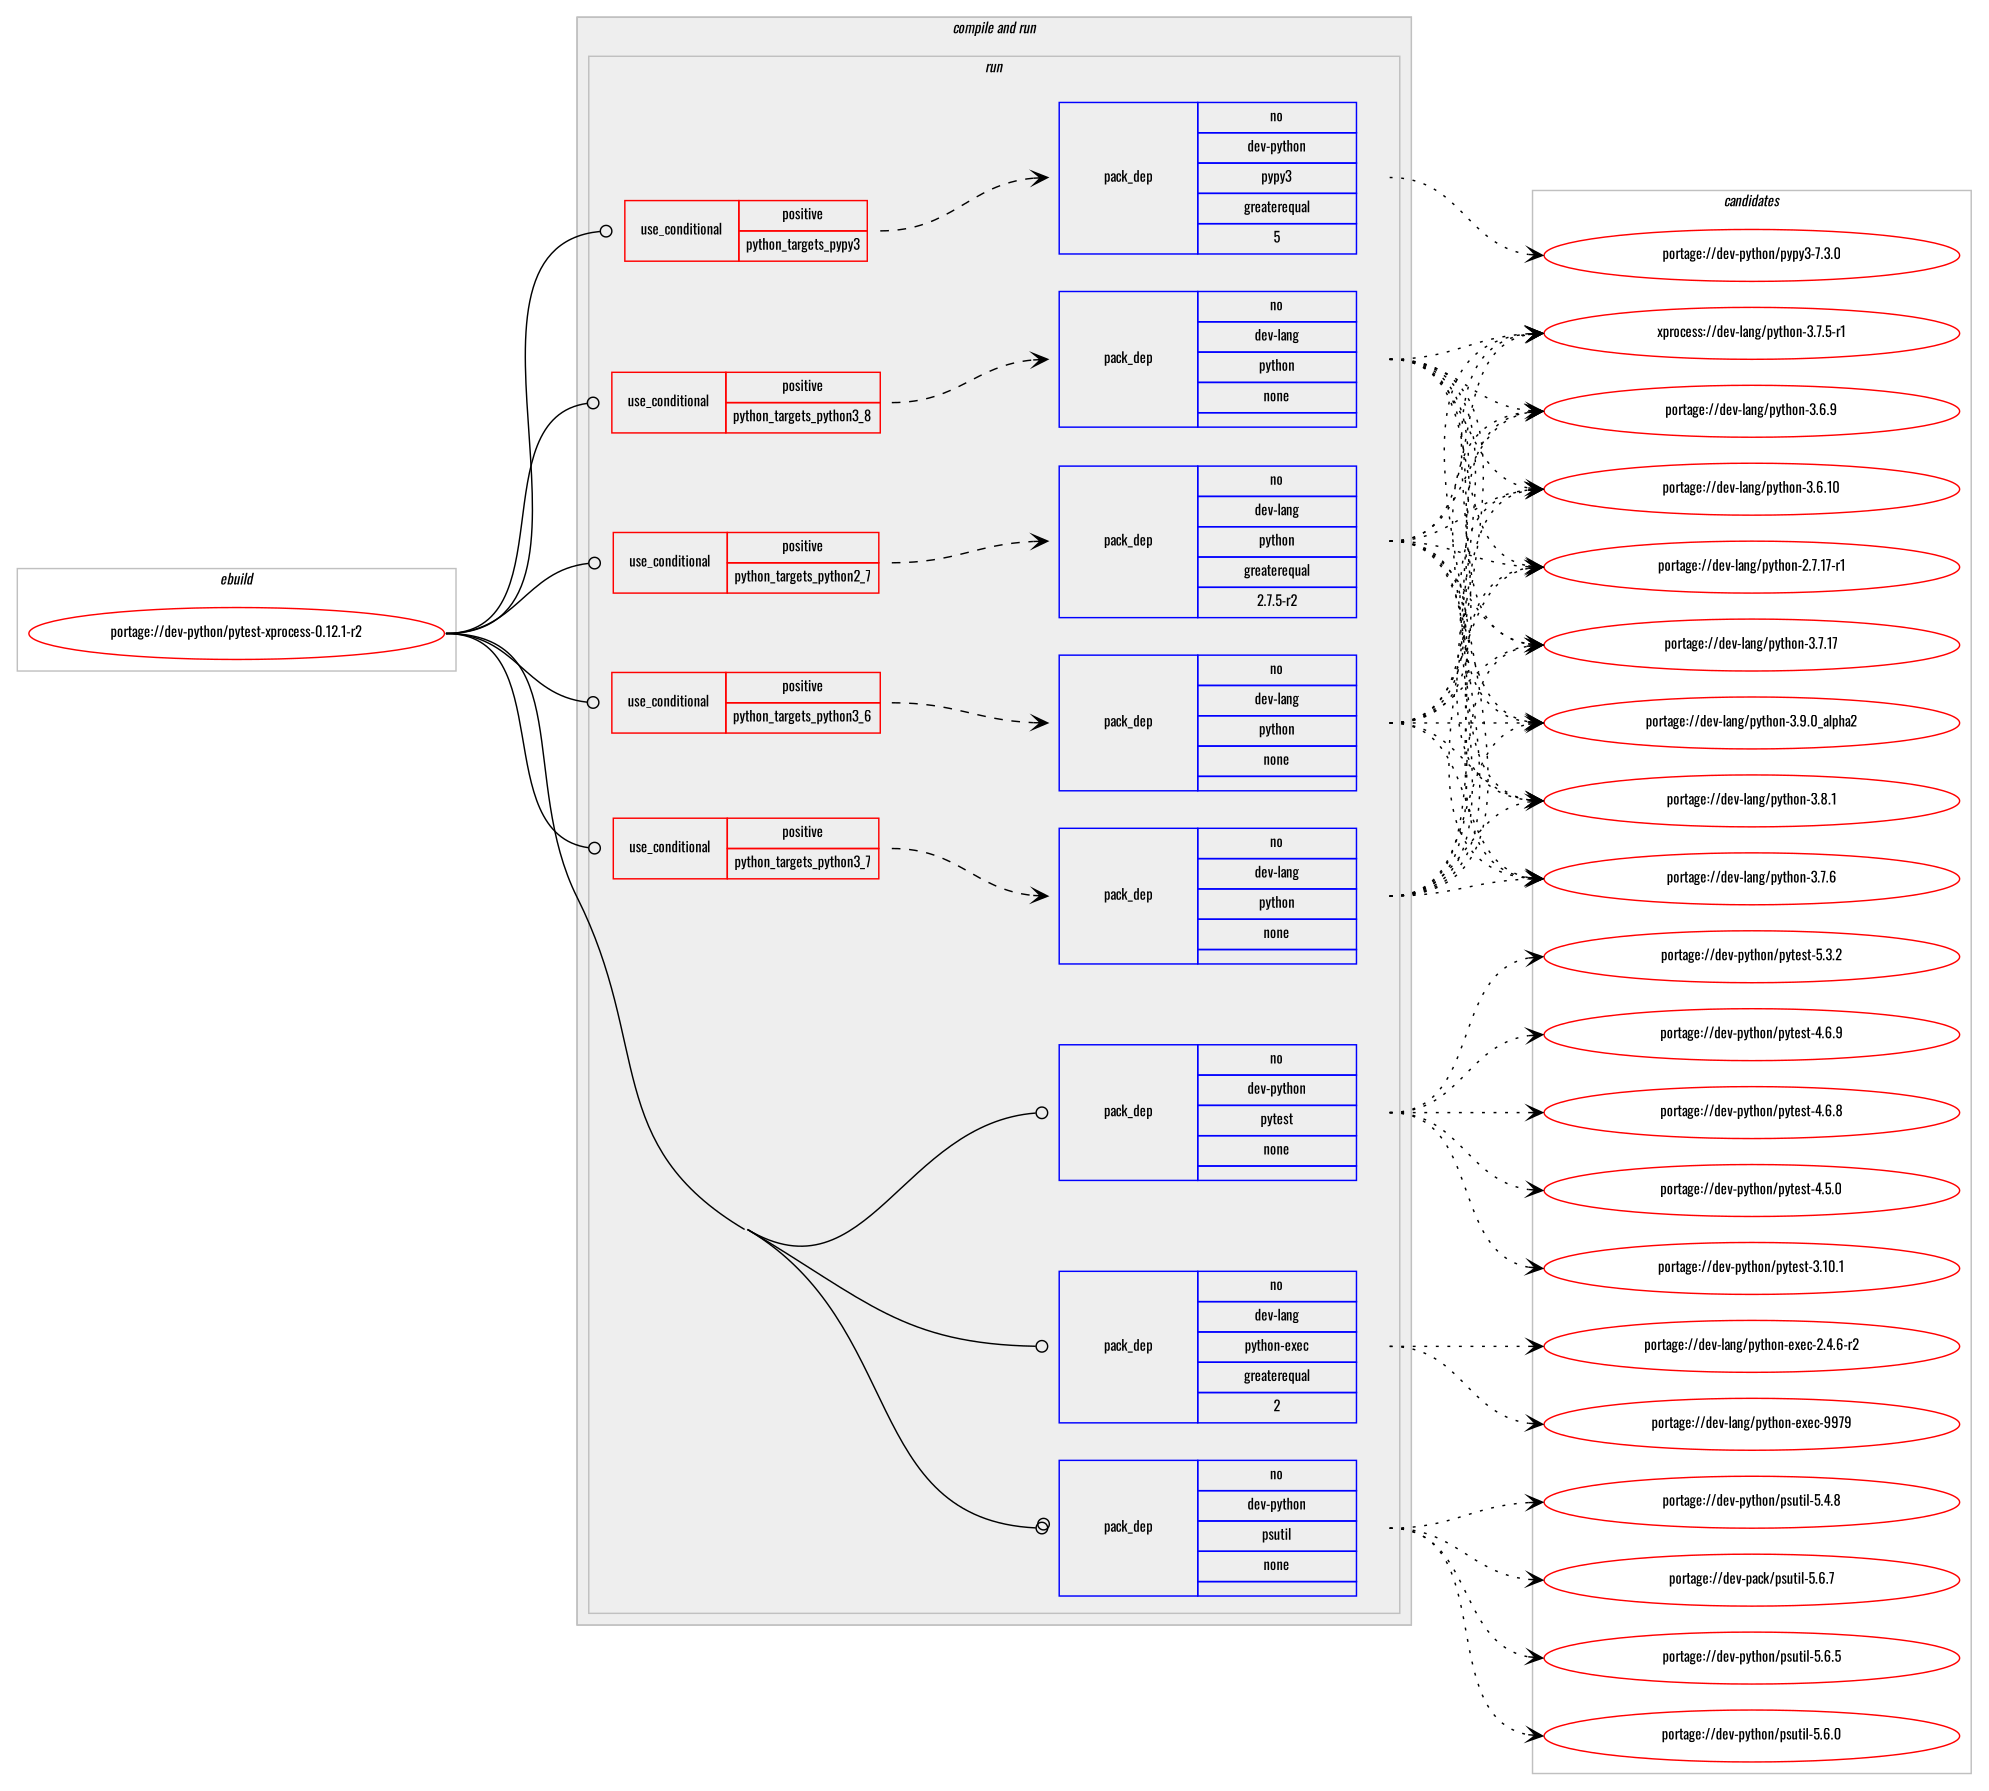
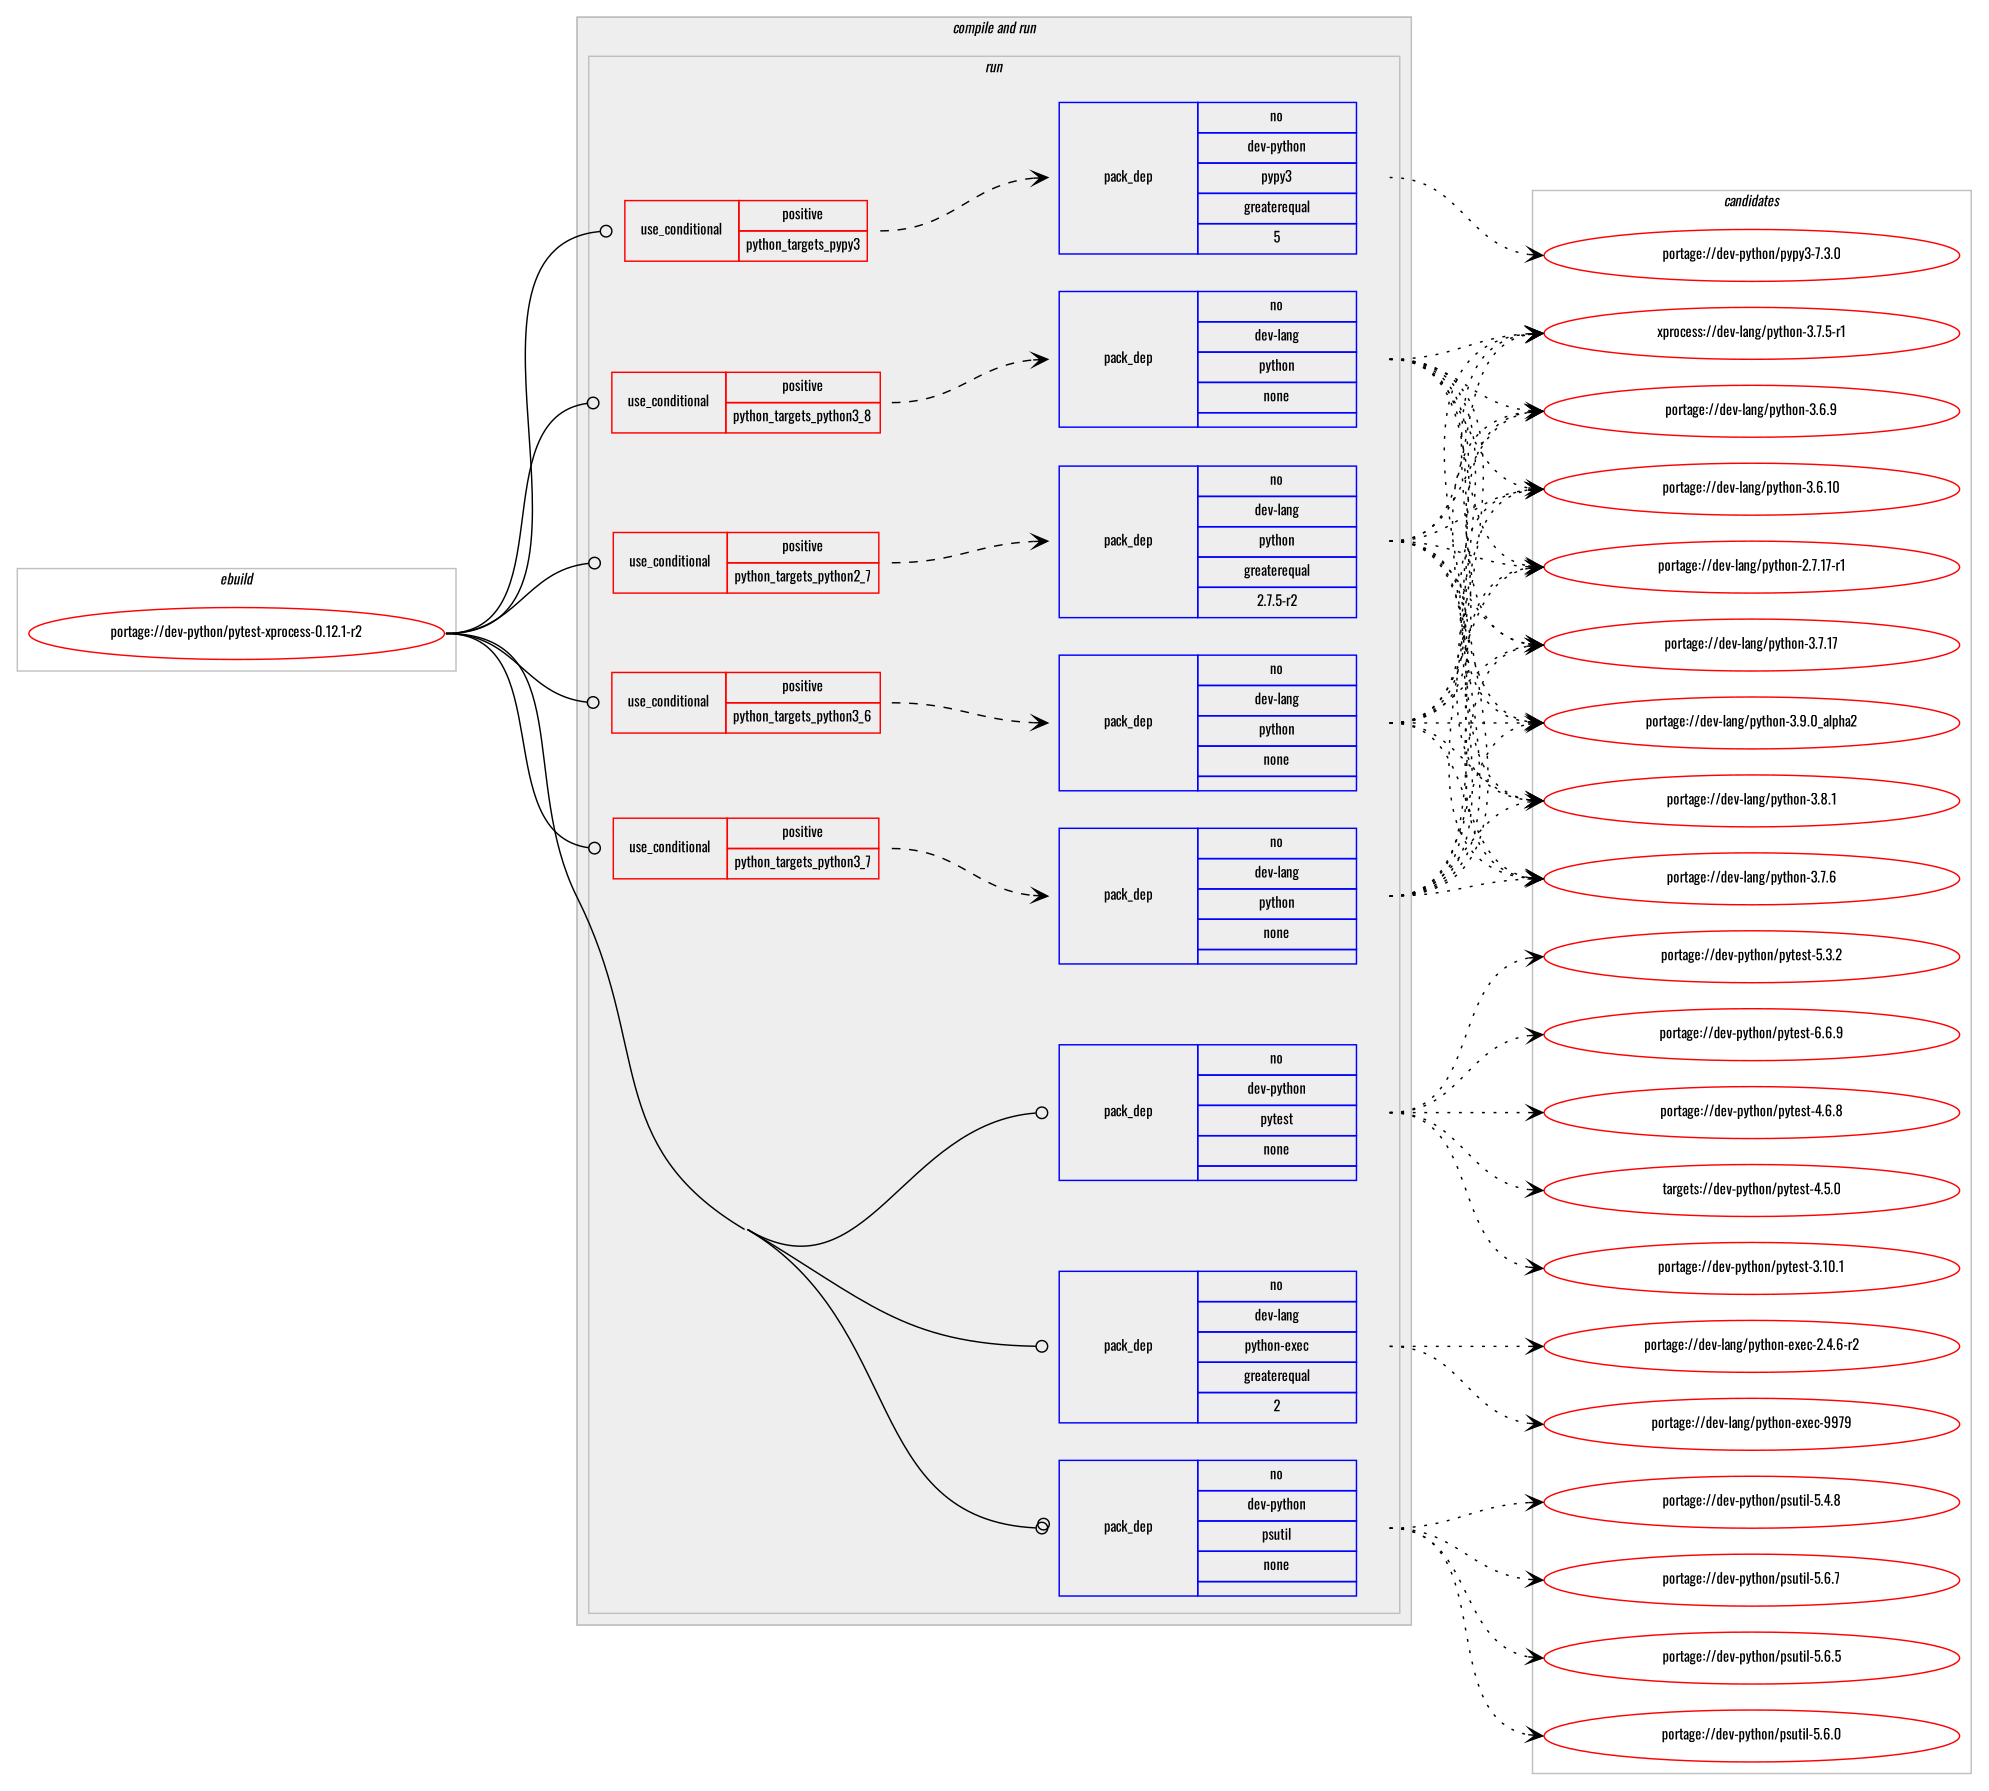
node "portage://dev-python/pytest-4.6.9": label "portage://dev-python/pytest-4.6.9" -> "portage://dev-python/pytest-6.6.9"
node "portage://dev-python/pytest-4.5.0": label "portage://dev-python/pytest-4.5.0" -> "targets://dev-python/pytest-4.5.0"
node "portage://dev-pack/psutil-5.6.7": label "portage://dev-pack/psutil-5.6.7" -> "portage://dev-python/psutil-5.6.7"
